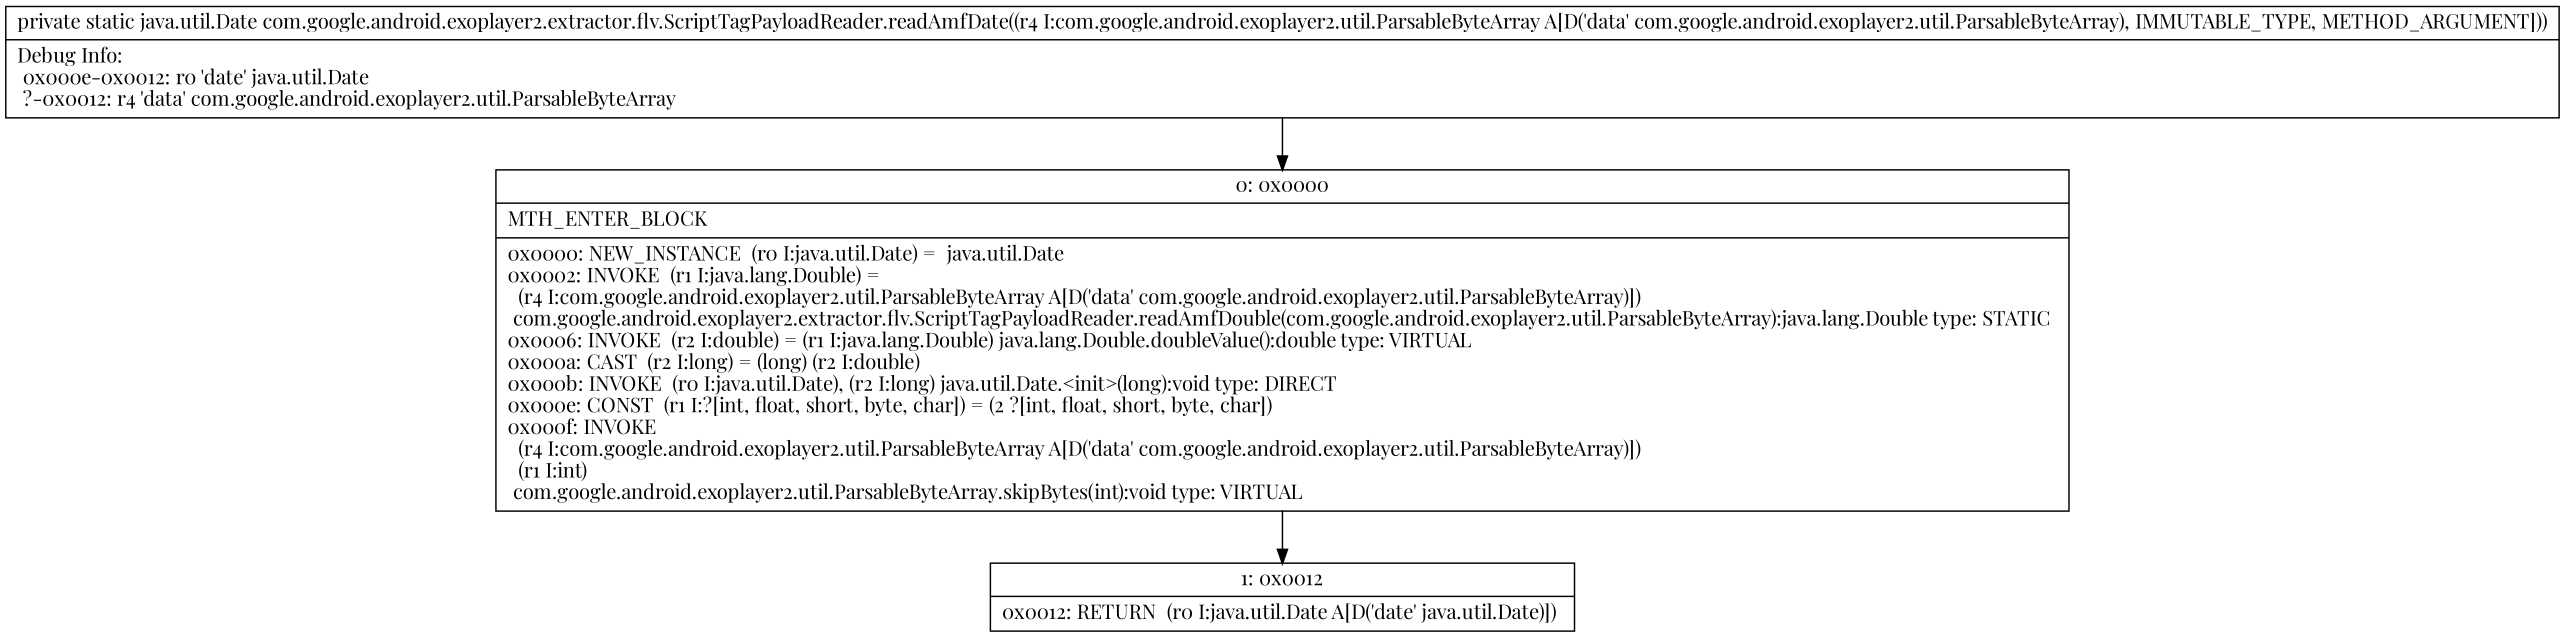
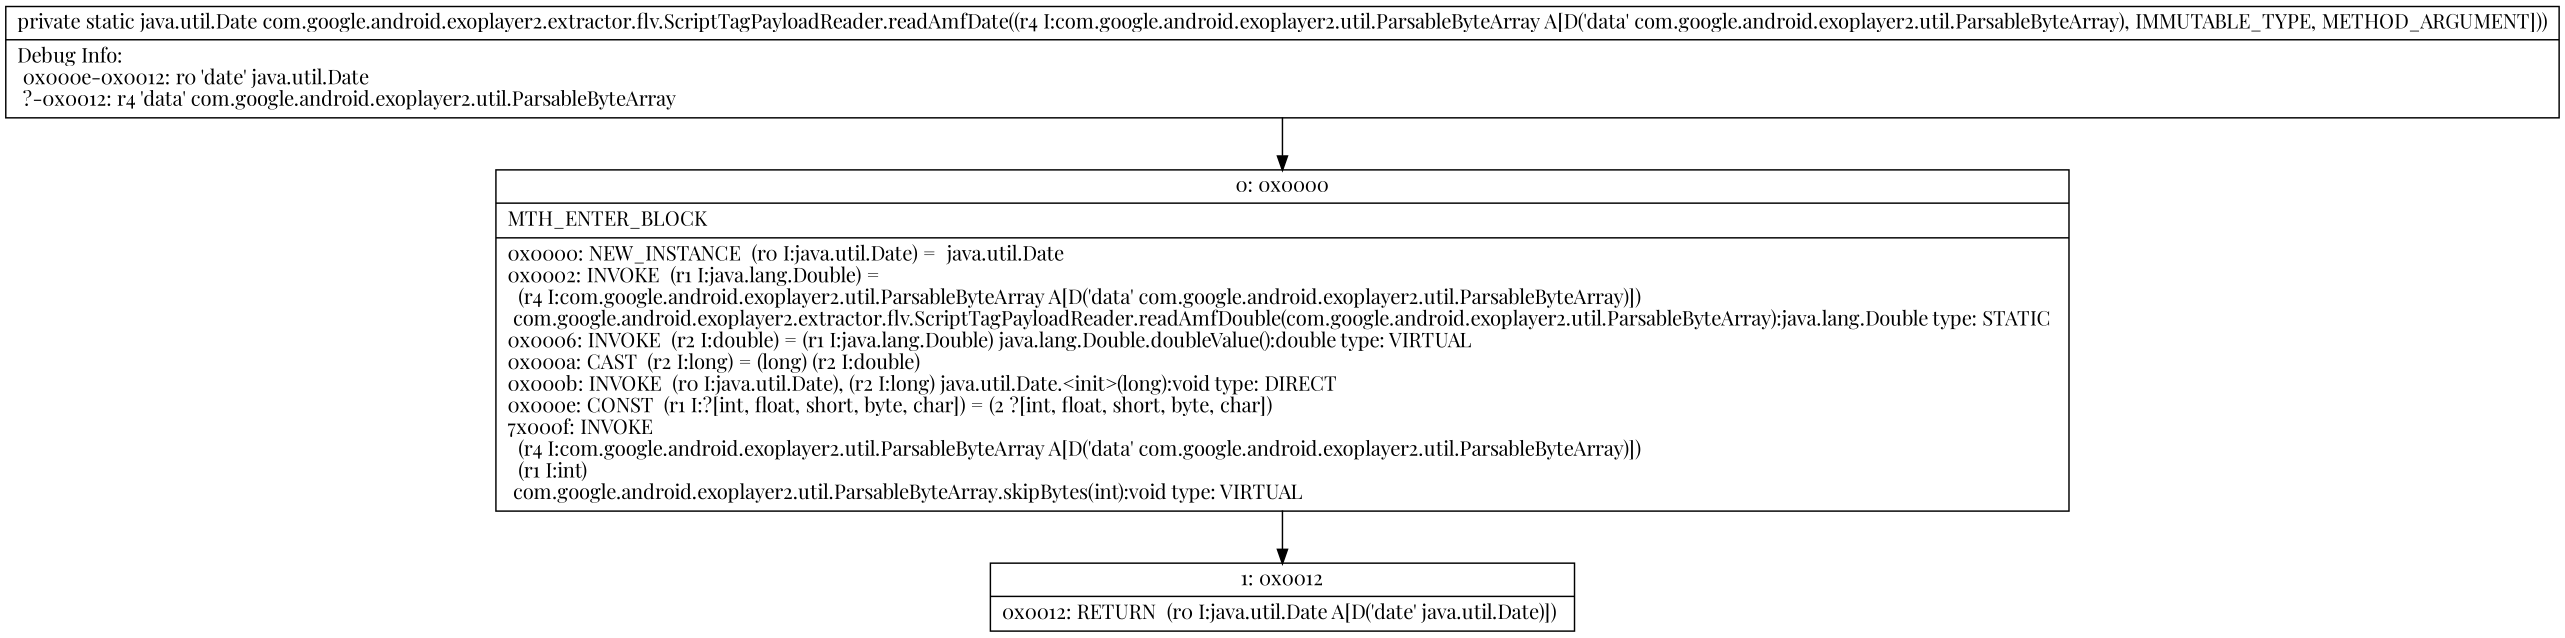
node "0: 0x0000": text "0x000f: INVOKE" -> "7x000f: INVOKE"
